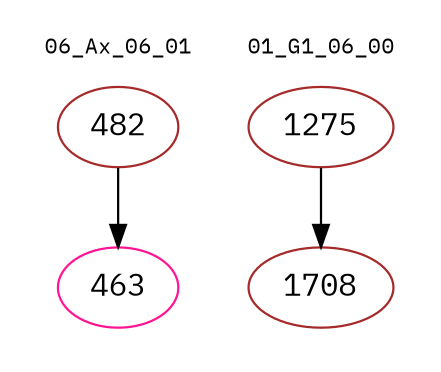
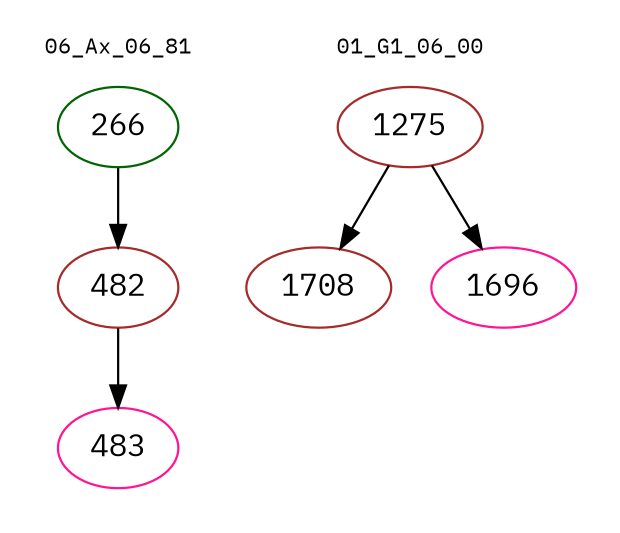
cluster "06_Ax_06_01": label "06_Ax_06_01" -> "06_Ax_06_81"
node "266": added
node "463": label "463" -> "483"
node "1696": added
